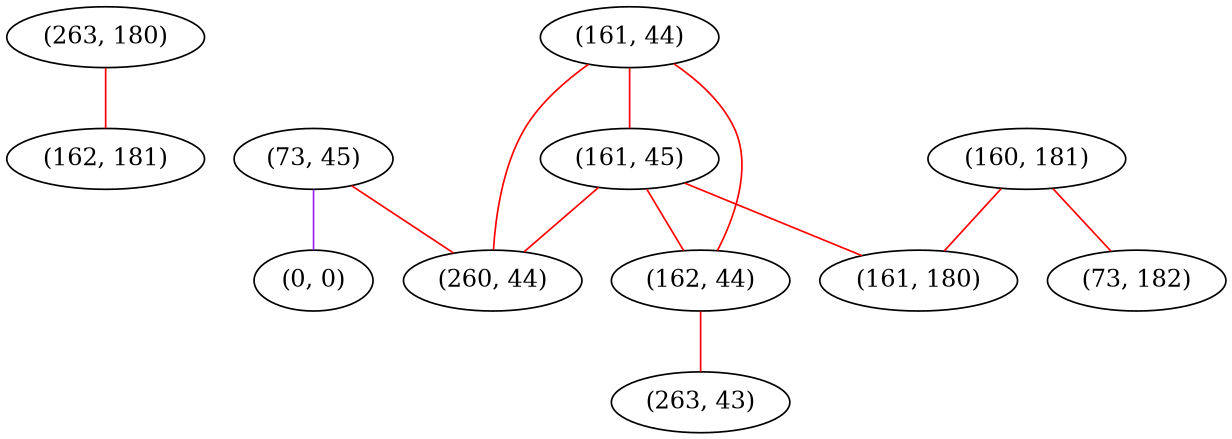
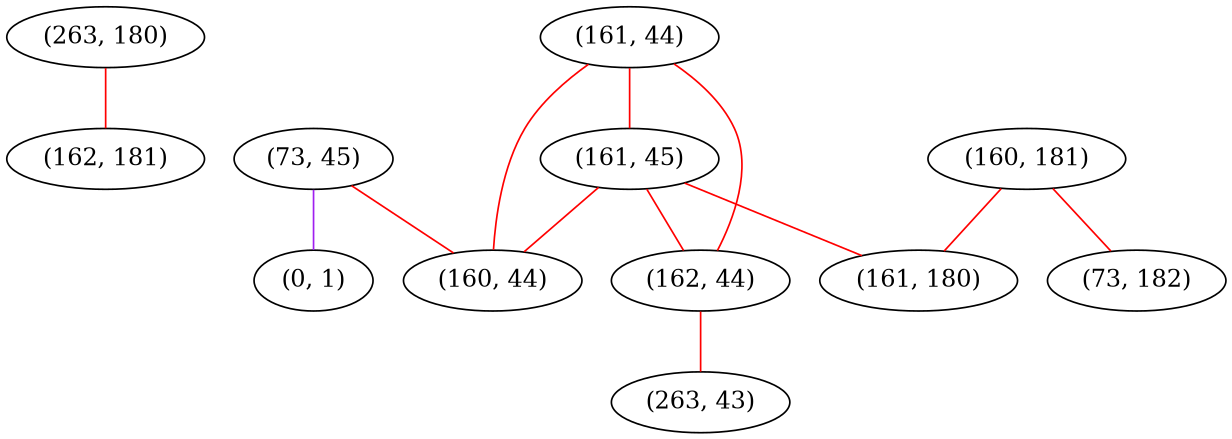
node "(0, 0)": label "(0, 0)" -> "(0, 1)"
node "(260, 44)": label "(260, 44)" -> "(160, 44)"
